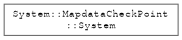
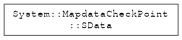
node "System::MapdataCheckPoint ::System": label "System::MapdataCheckPoint ::System" -> "System::MapdataCheckPoint ::SData"
